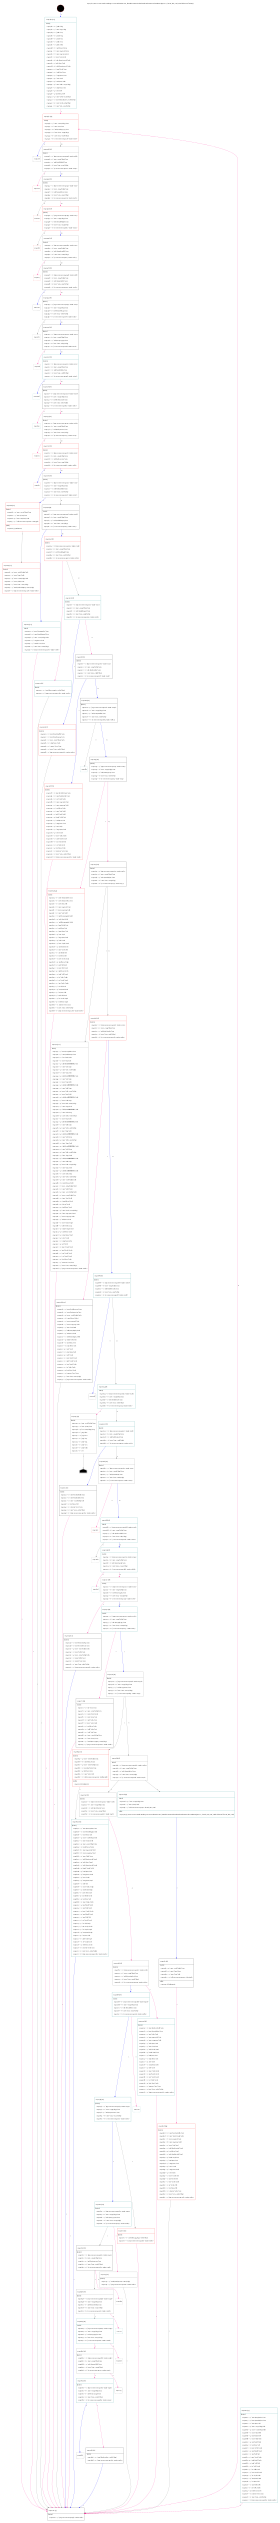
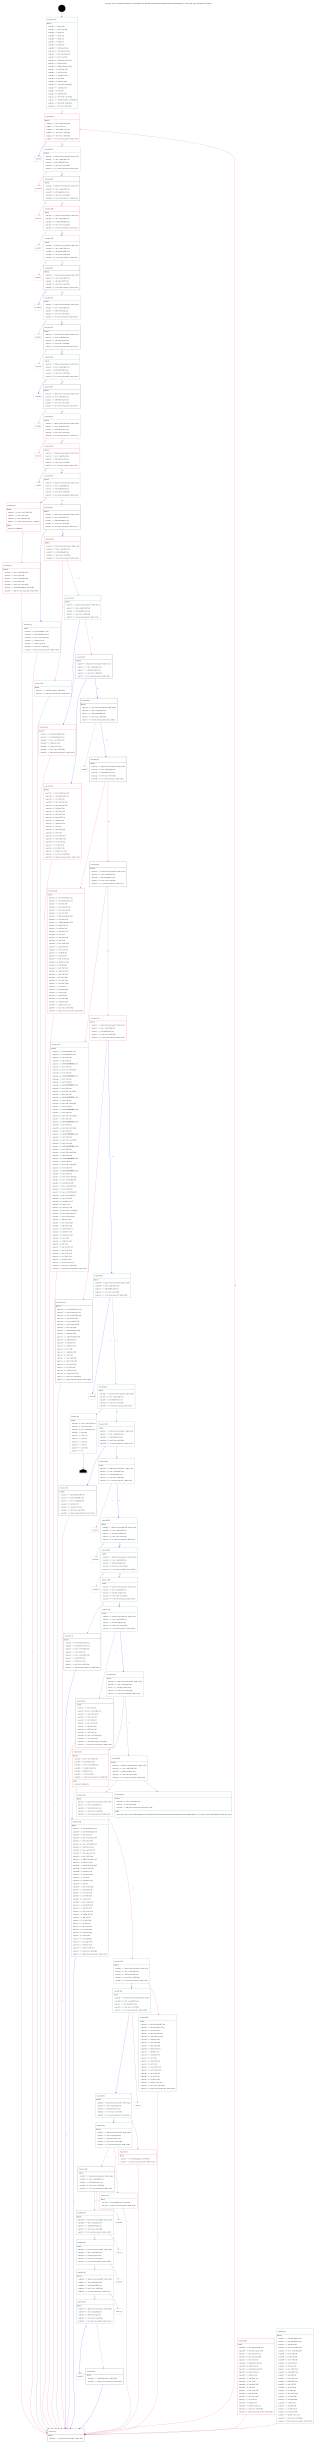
node "0x401cf9 [15]": removed
